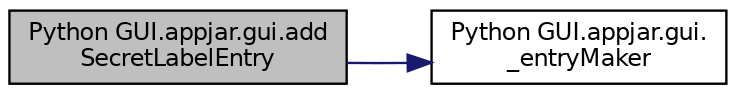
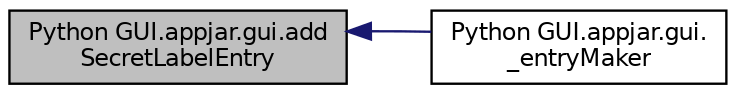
edge "Python GUI.appjar.gui.add SecretLabelEntry" -> "Python GUI.appjar.gui. _entryMaker": reversed
